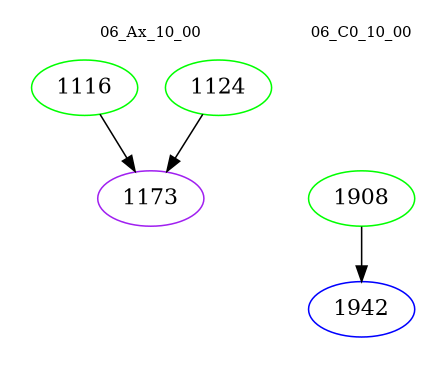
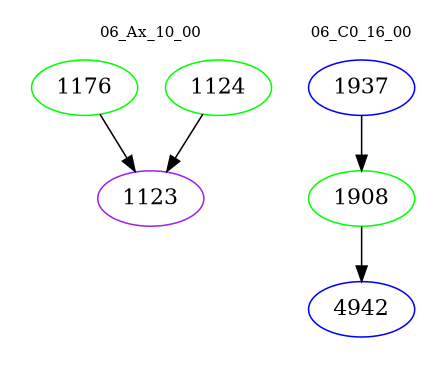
cluster "06_C0_10_00": label "06_C0_10_00" -> "06_C0_16_00"
node "1116": label "1116" -> "1176"
node "1937": added
node "1173": label "1173" -> "1123"
node "1942": label "1942" -> "4942"
